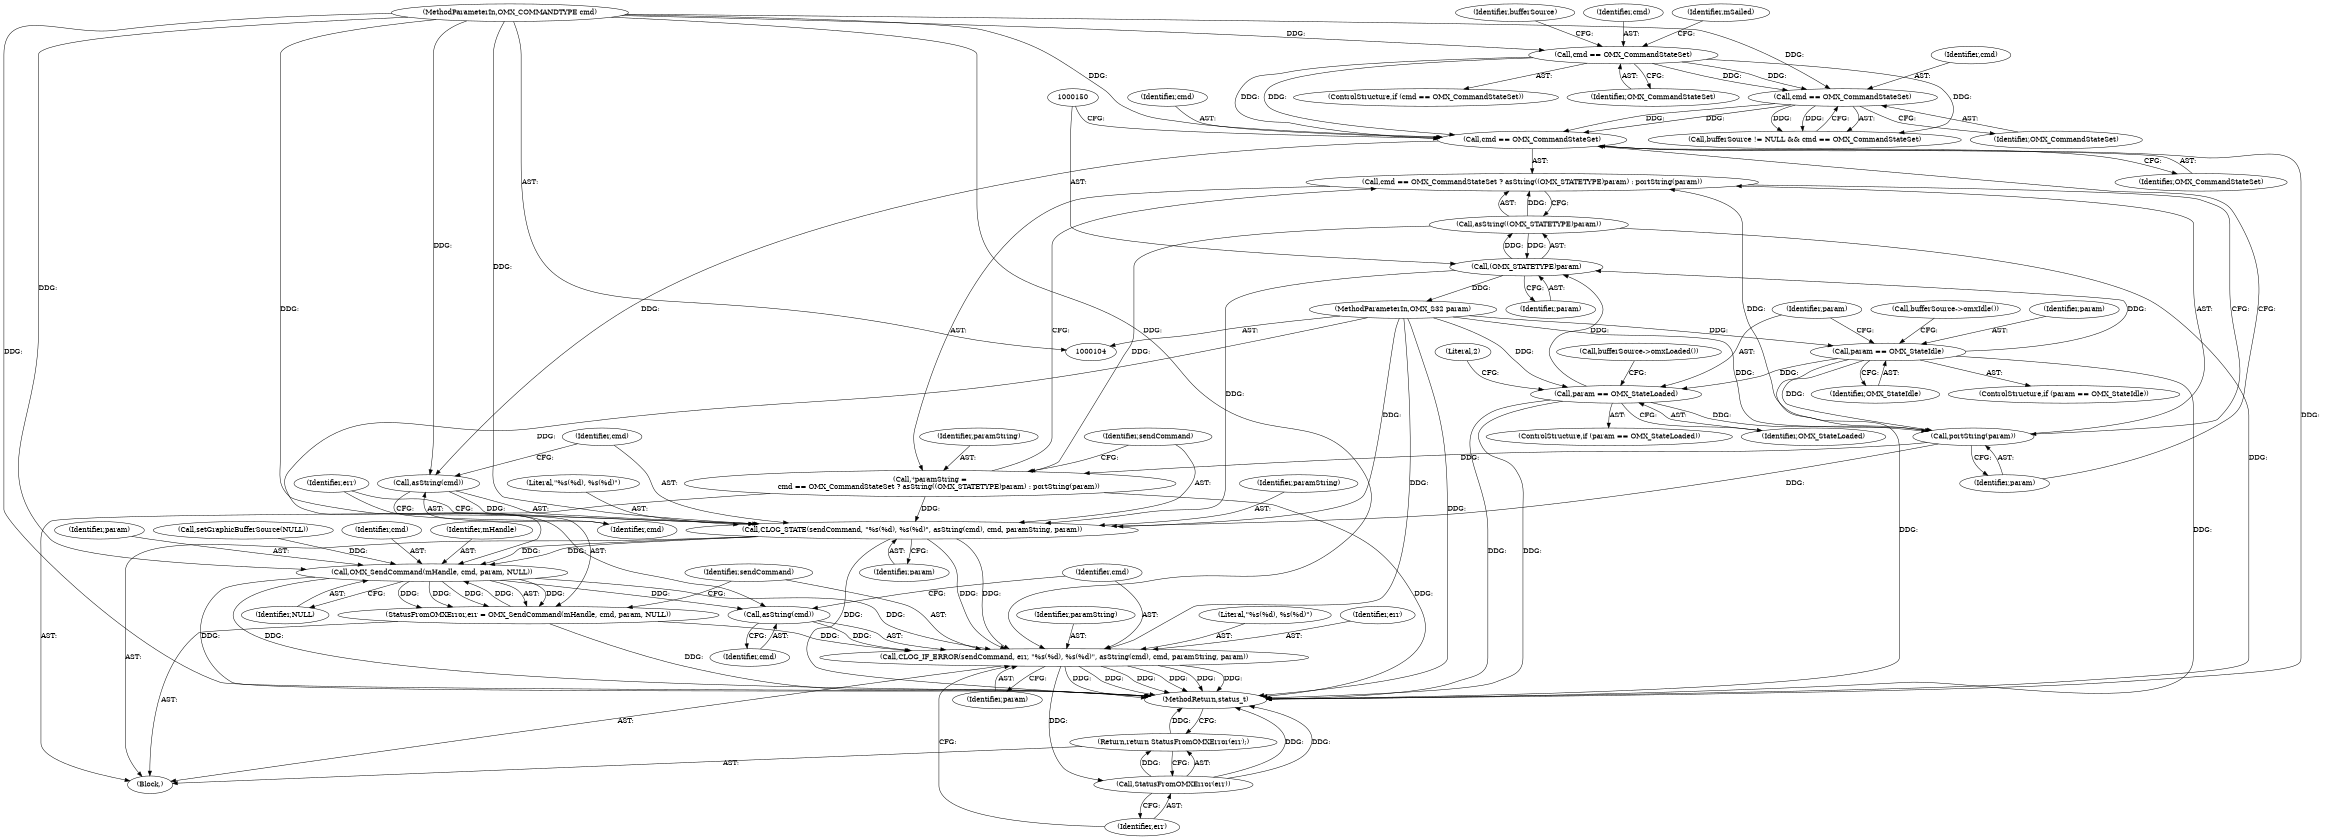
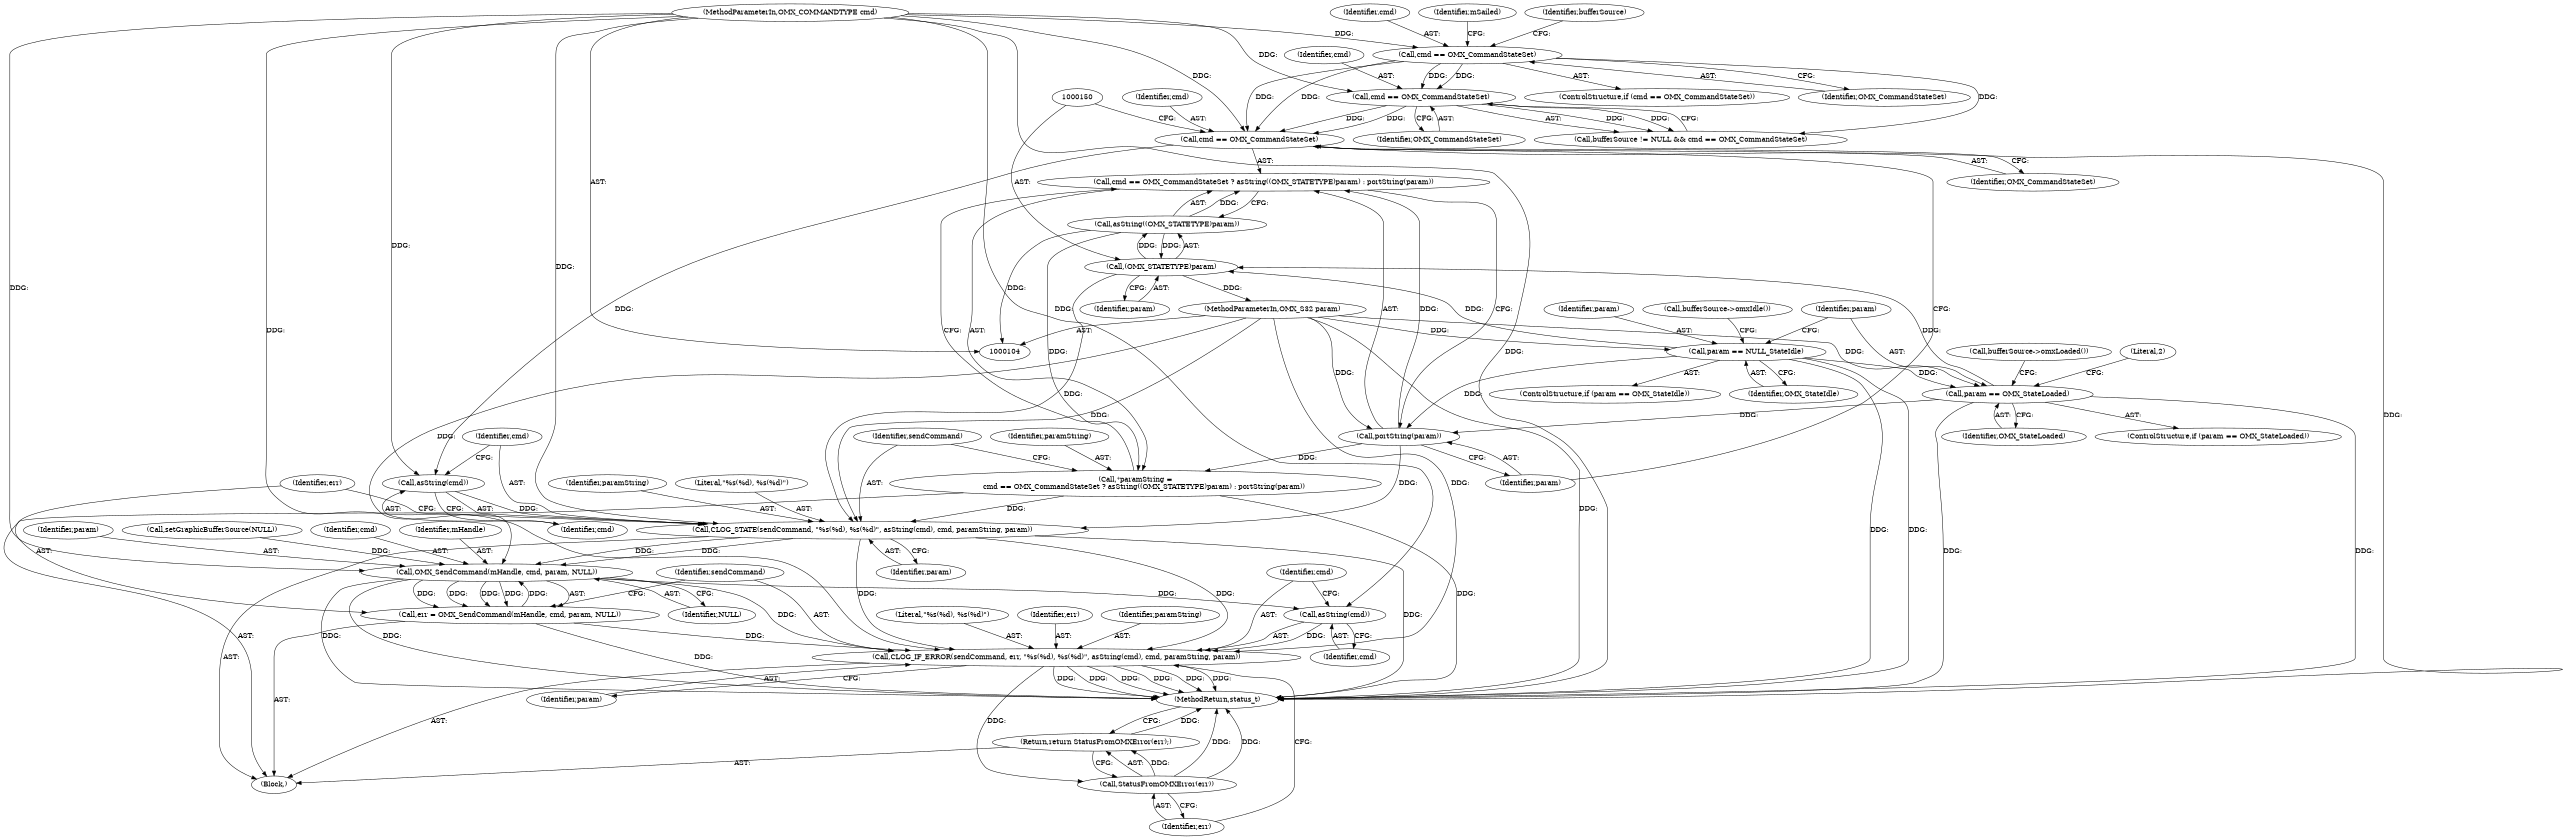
node "(Call,param == OMX_StateIdle)": label "(Call,param == OMX_StateIdle)" -> "(Call,param == NULL_StateIdle)"
node "(StatusFromOMXError,err = OMX_SendCommand(mHandle, cmd, param, NULL))": label "(StatusFromOMXError,err = OMX_SendCommand(mHandle, cmd, param, NULL))" -> "(Call,err = OMX_SendCommand(mHandle, cmd, param, NULL))"
edge "(Call,asString((OMX_STATETYPE)param))" -> "(MethodReturn,status_t)": now "(Call,asString((OMX_STATETYPE)param))" -> "1000104"
